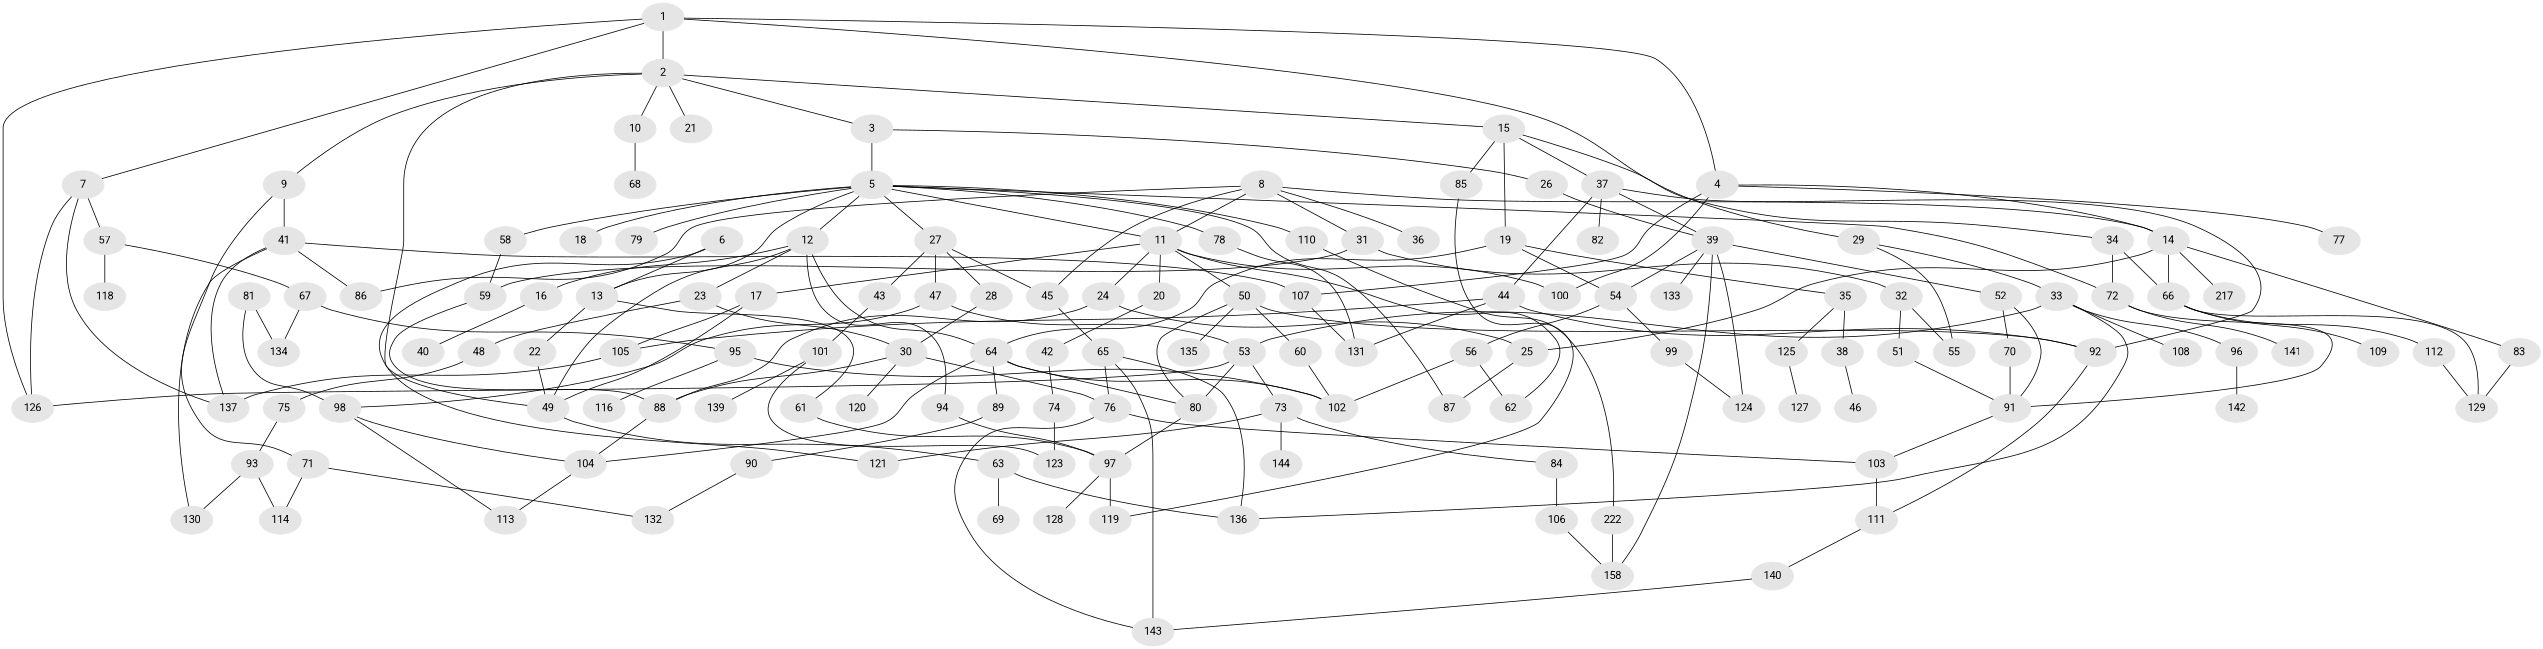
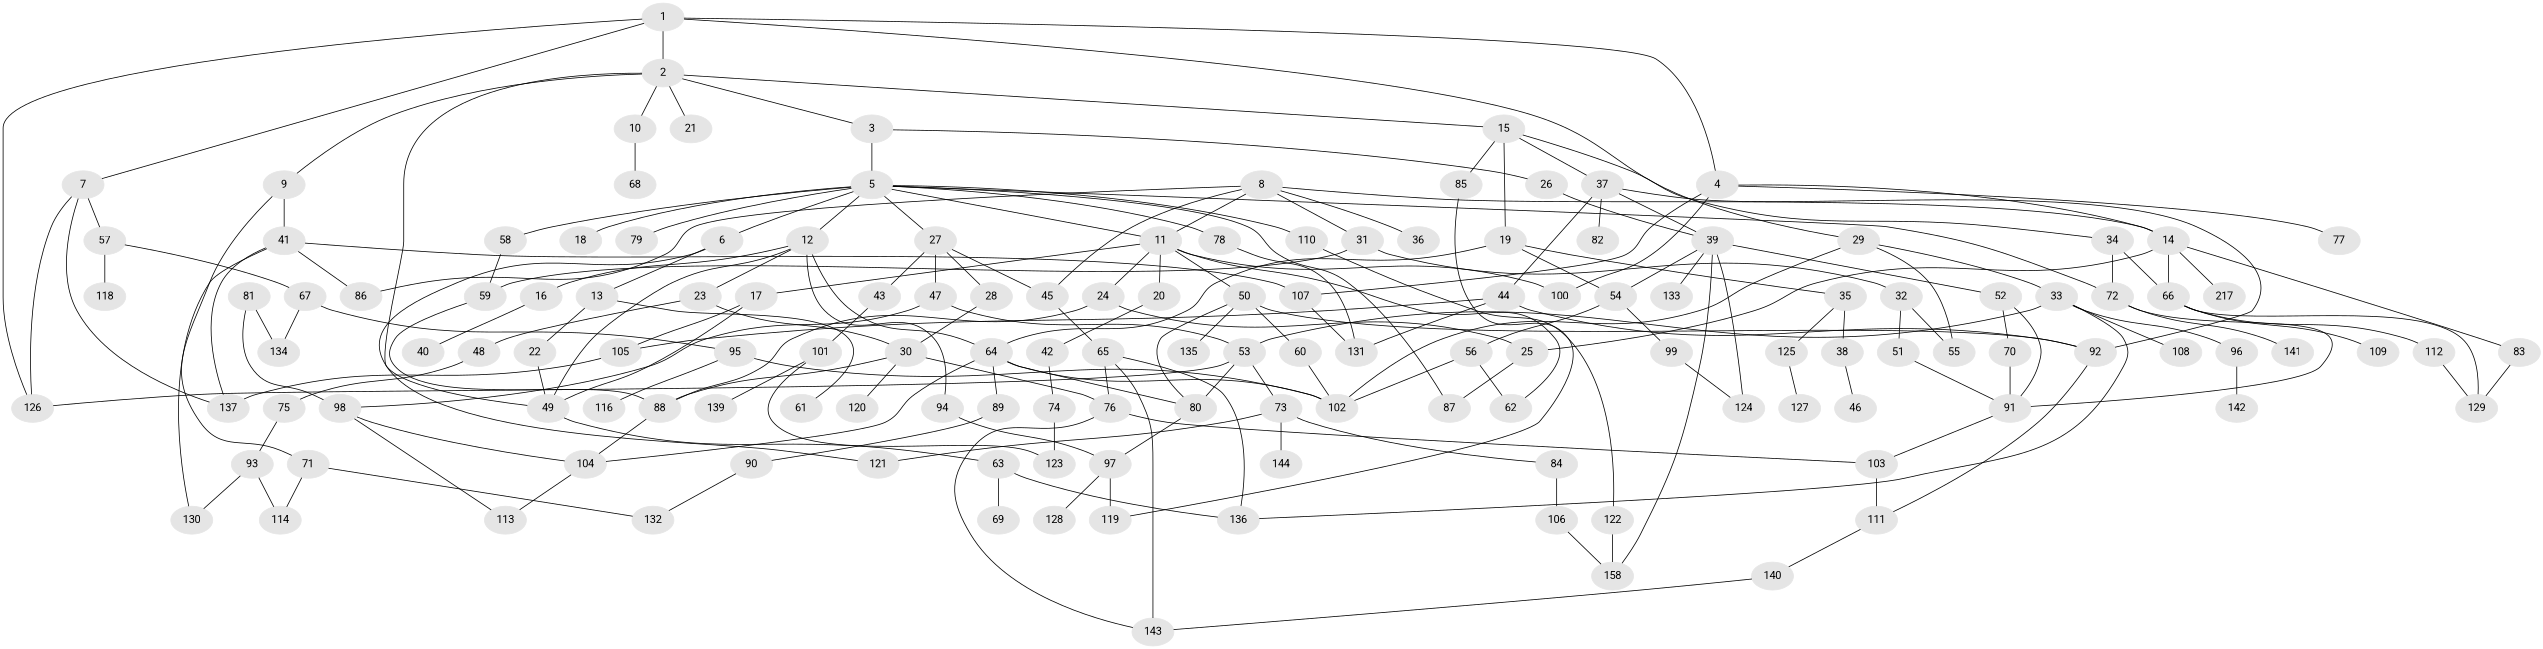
edge "5" -- "13": now "5" -- "6"
edge "29" -- "102": added
edge "61" -- "97": removed
node "222": label "222" -> "122"
